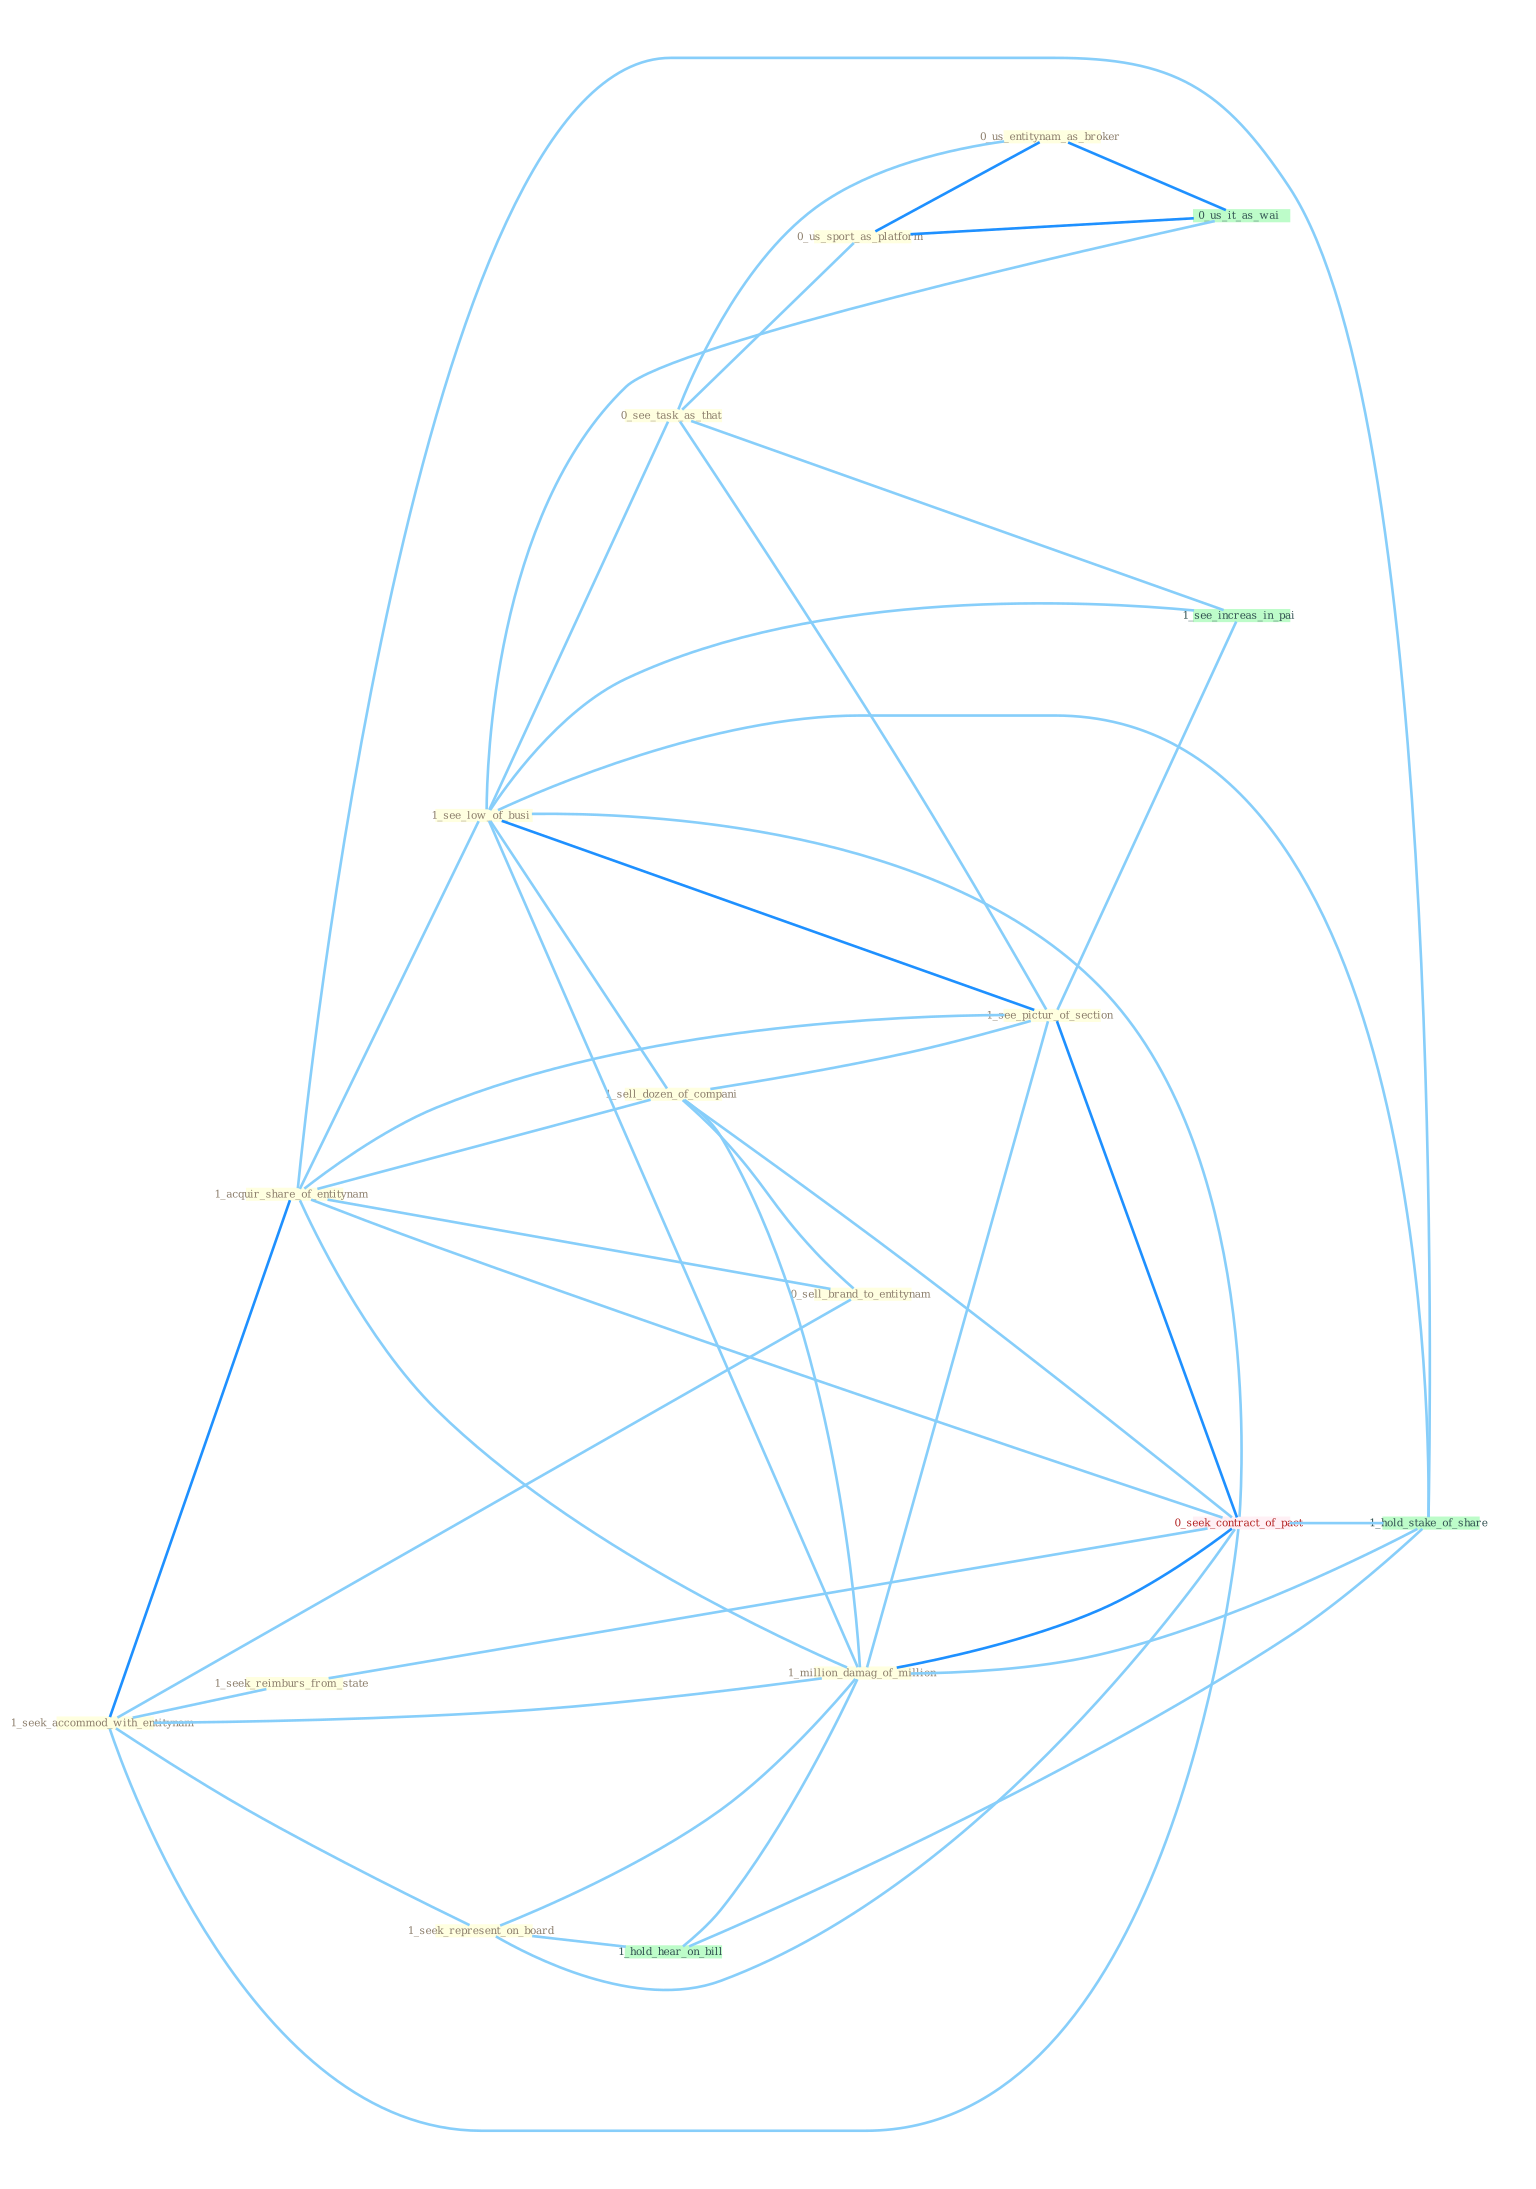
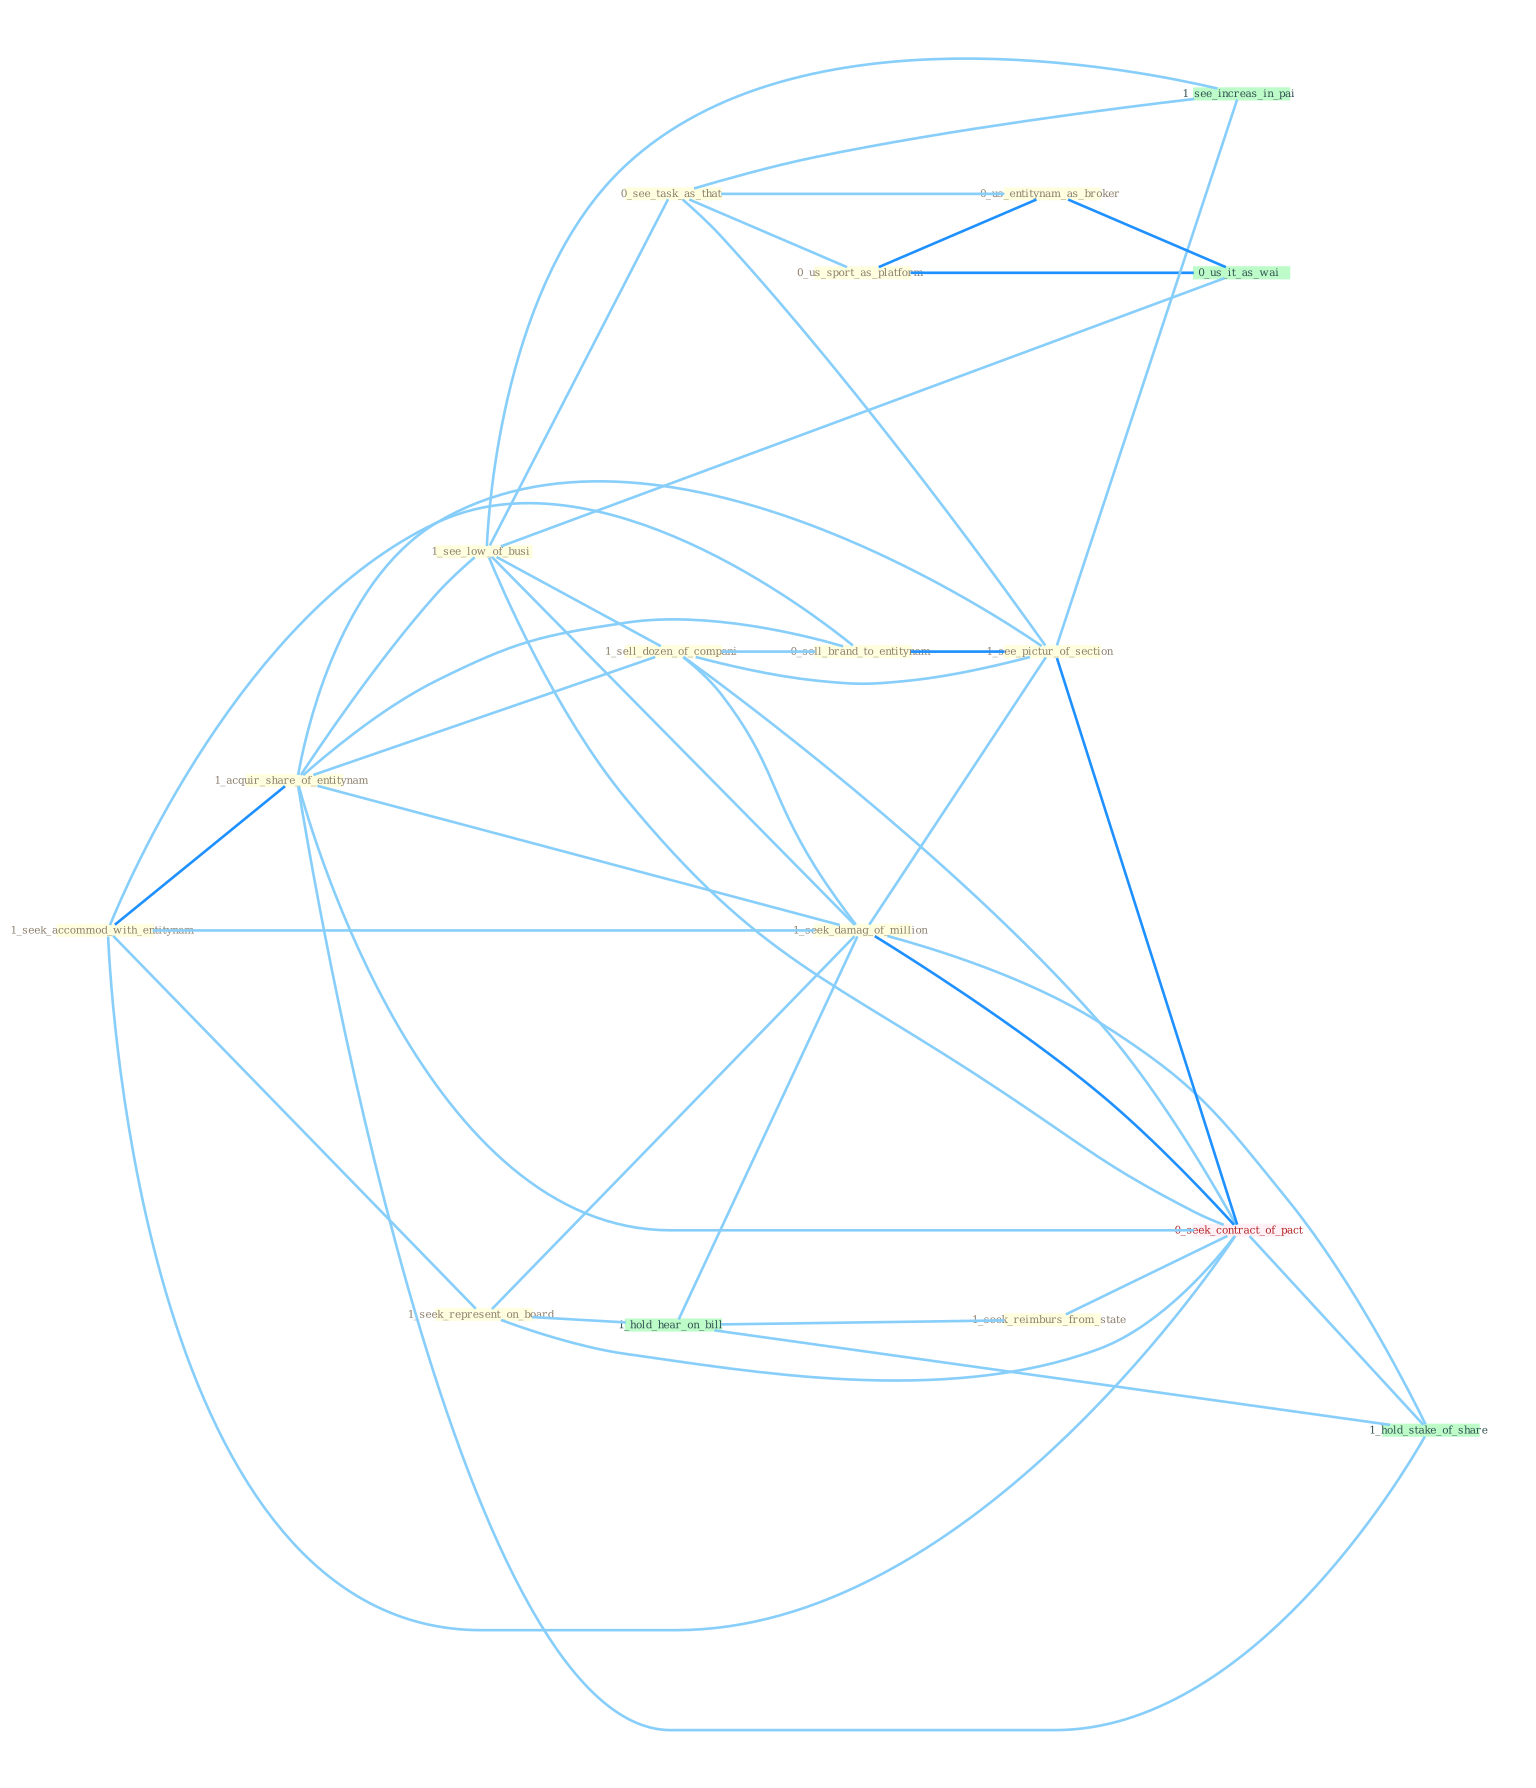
edge "1_see_low_of_busi" -- "1_hold_stake_of_share": removed
edge "1_see_low_of_busi" -- "1_see_pictur_of_section": now "0_sell_brand_to_entitynam" -- "1_see_pictur_of_section"
node "1_million_damag_of_million": label "1_million_damag_of_million" -> "1_seek_damag_of_million"
edge "1_seek_reimburs_from_state" -- "1_seek_accommod_with_entitynam": now "1_seek_reimburs_from_state" -- "1_hold_hear_on_bill"
